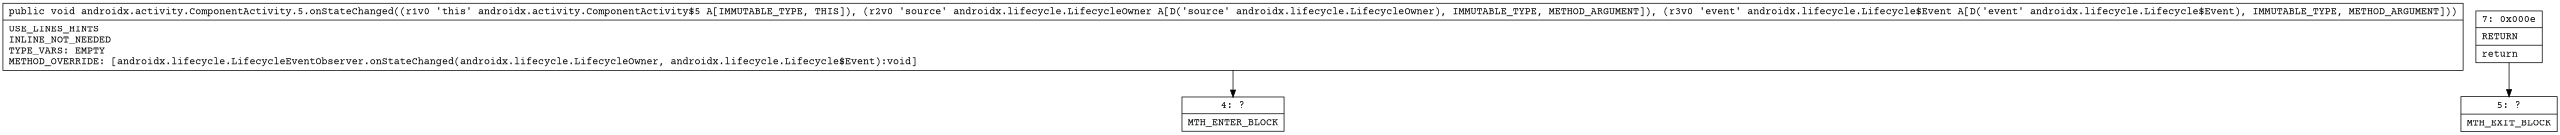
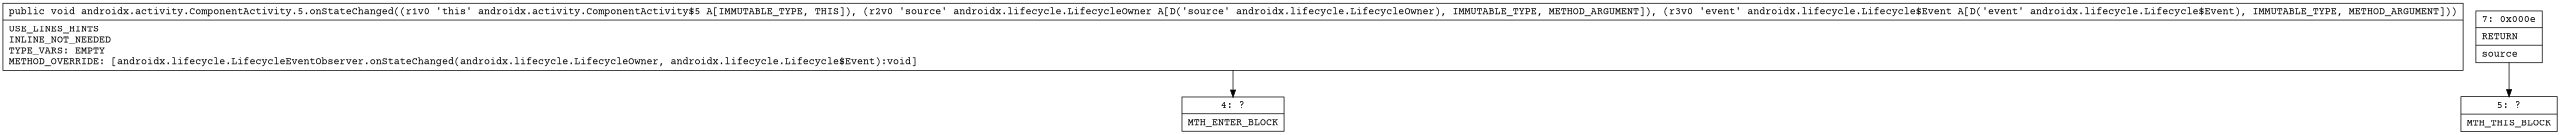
node "7: 0x000e": text "return" -> "source"
node "5: ?": text "MTH_EXIT_BLOCK" -> "MTH_THIS_BLOCK"
